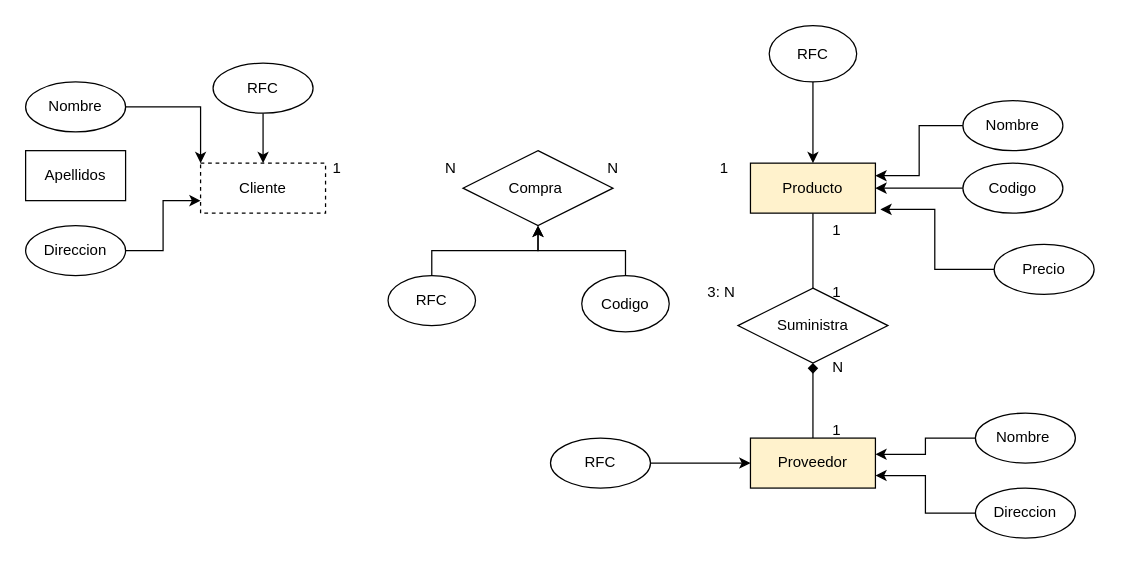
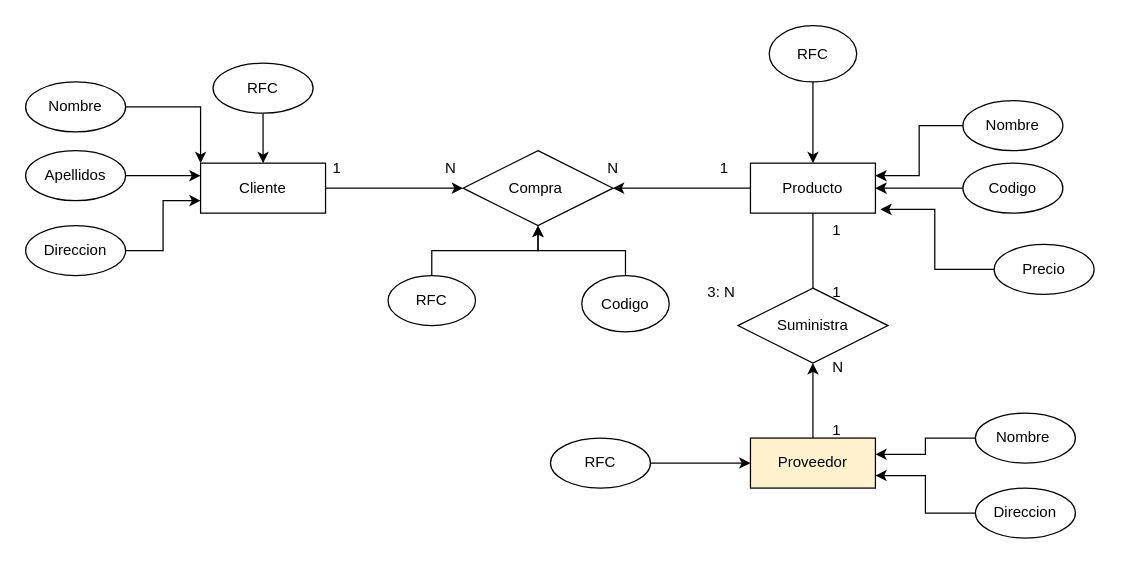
node "Apellidos": shape rectangle -> ellipse
edge "Apellidos" -> "Cliente": added
node "Cliente": style dashed -> solid
edge "Cliente" -> "Compra": added
edge "Producto" -> "Compra": added
node "Producto": fillcolor #fff2cc -> #ffffff
edge "Proveedor" -> "Suministra": arrowhead diamond -> classic
